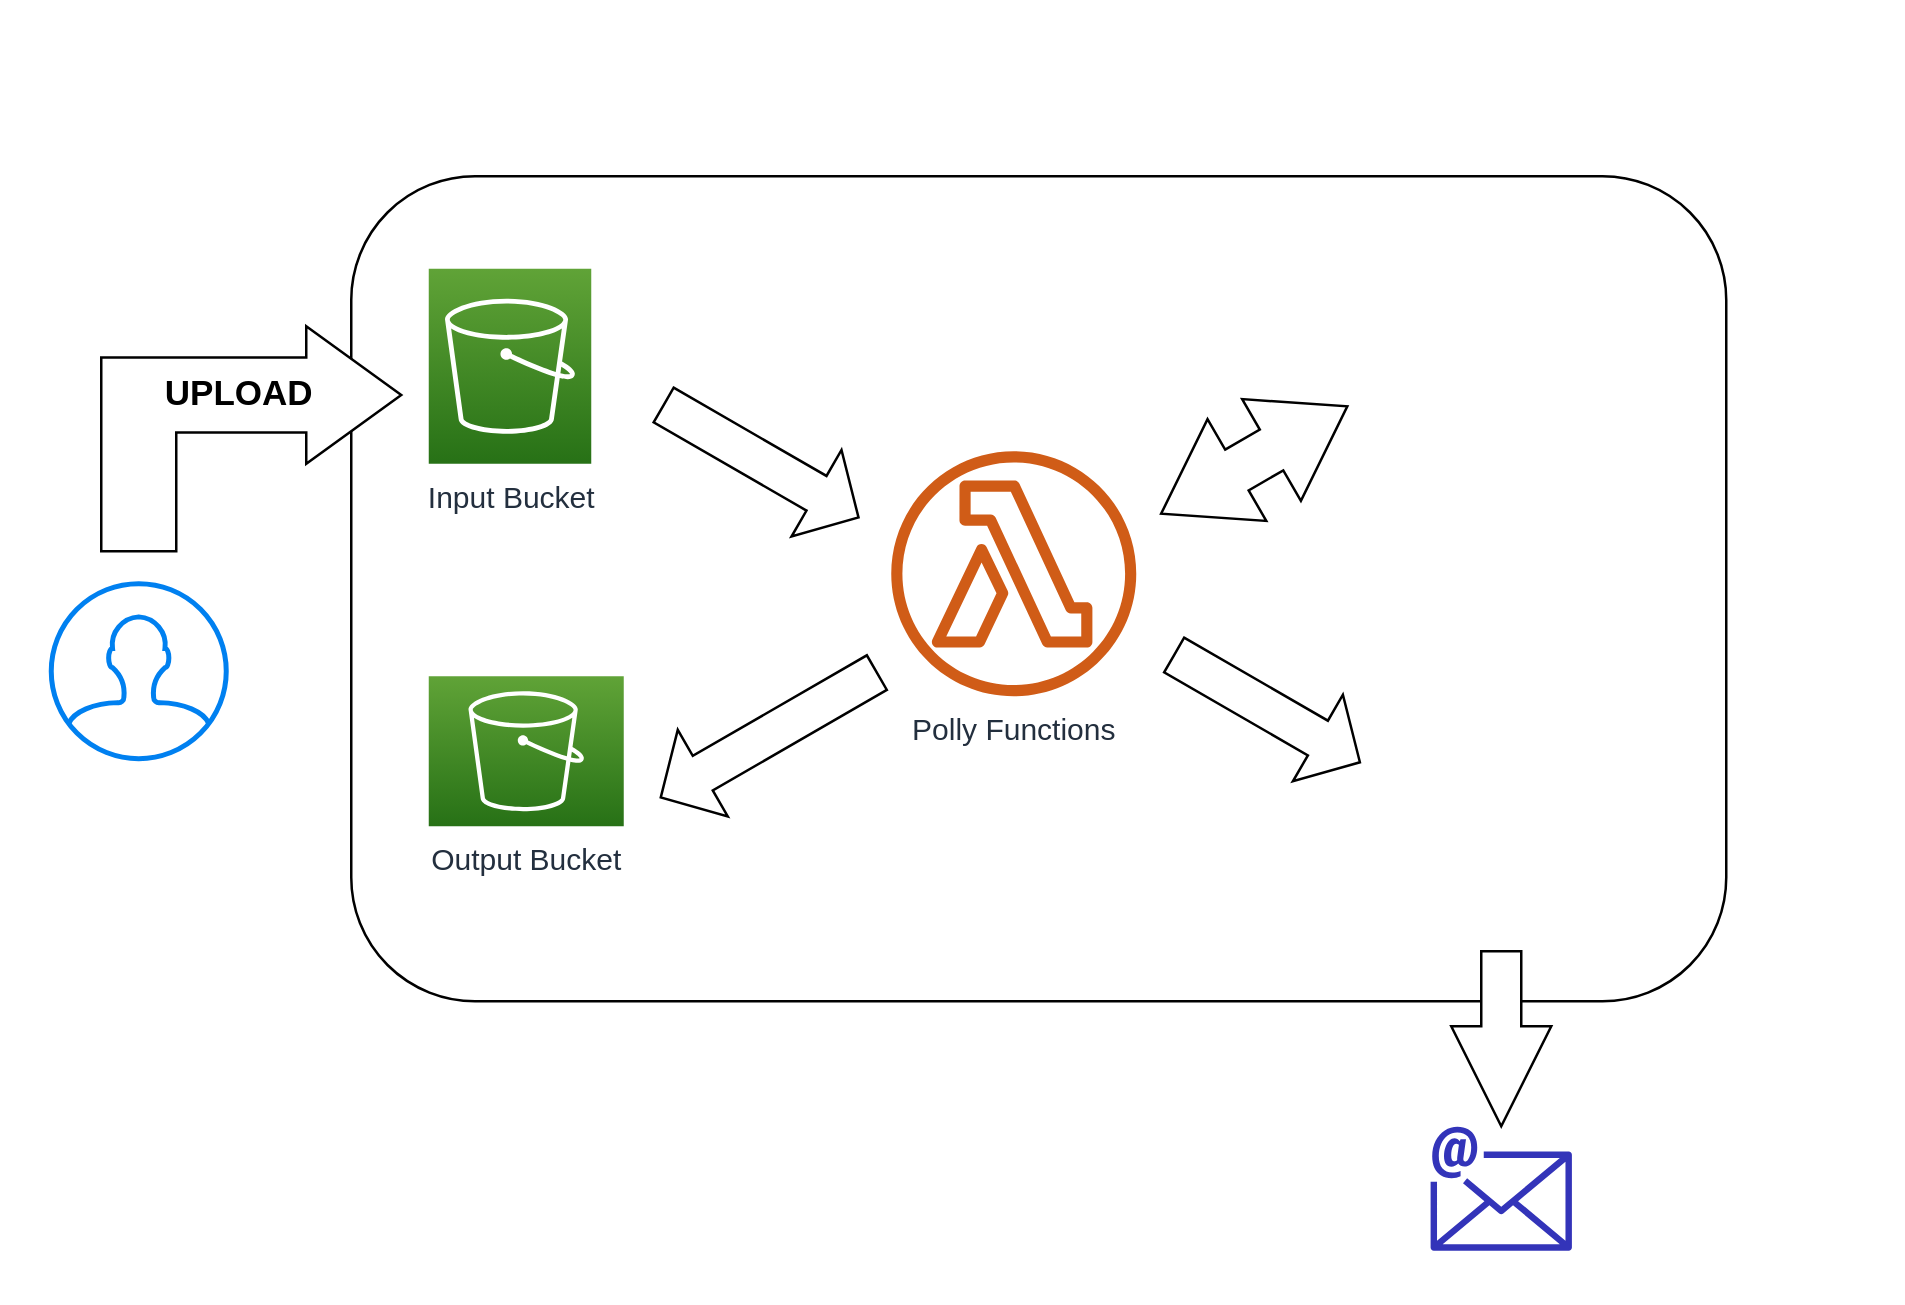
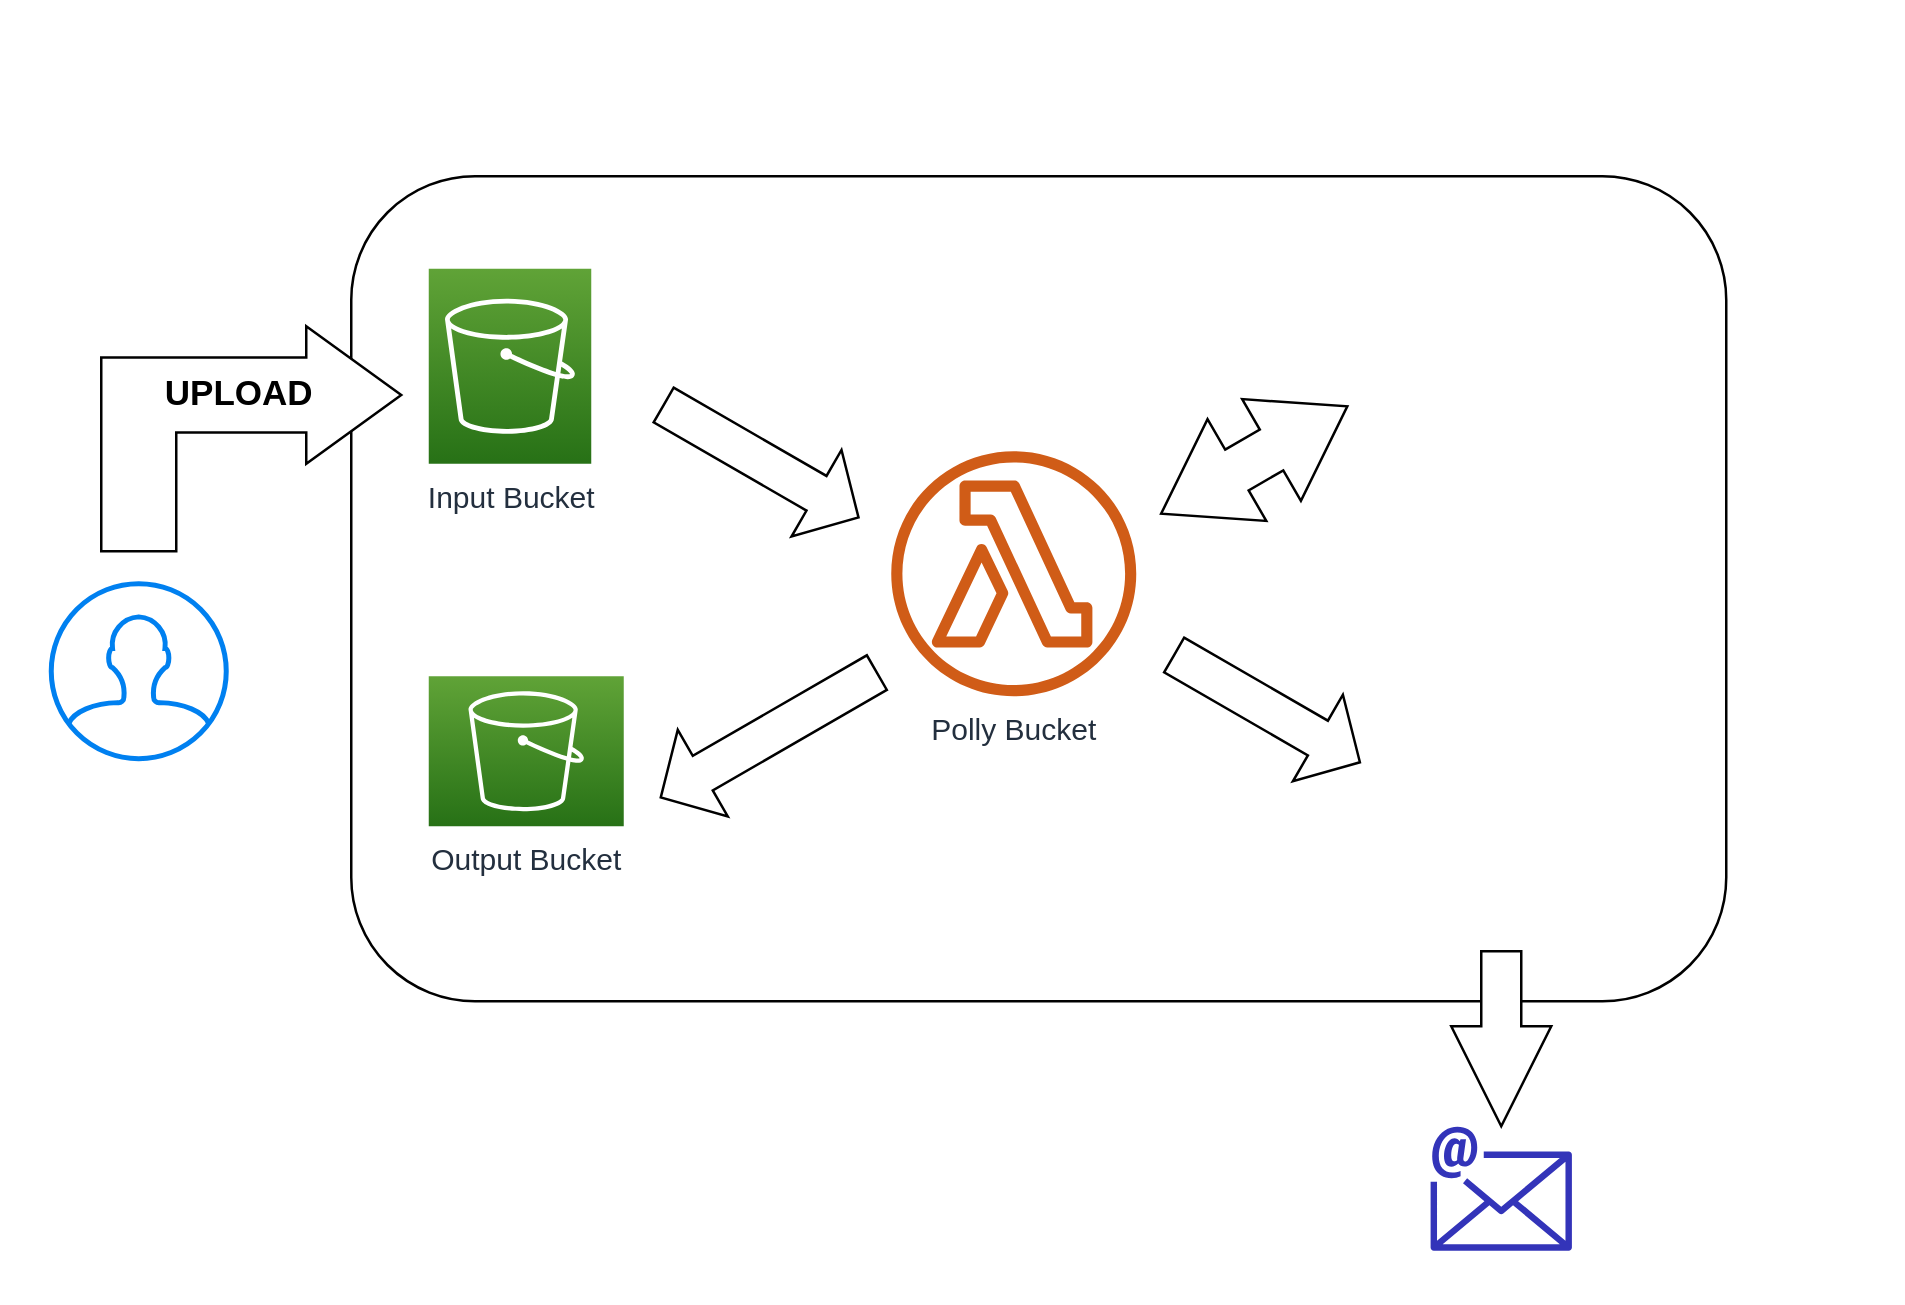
node "Polly Functions": label "Polly Functions" -> "Polly Bucket"
